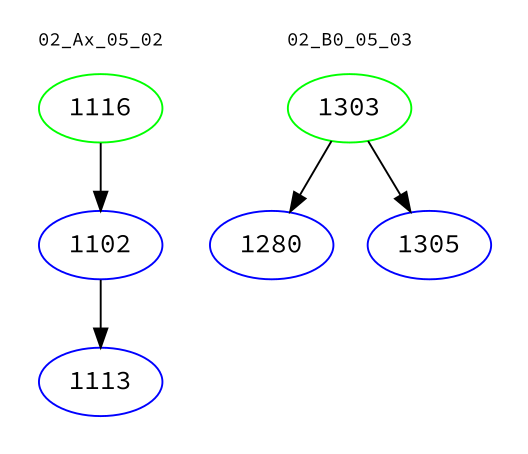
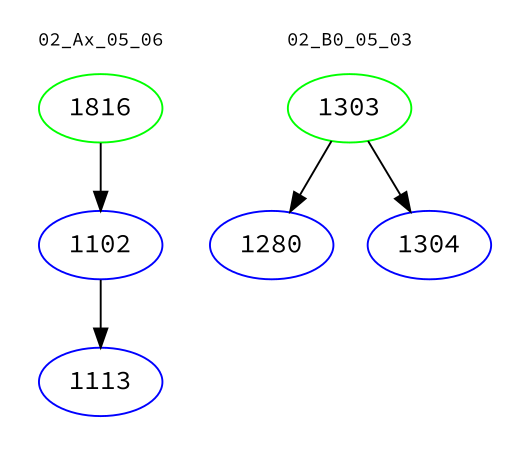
cluster "02_Ax_05_02": label "02_Ax_05_02" -> "02_Ax_05_06"
node "1116": label "1116" -> "1816"
node "1305": label "1305" -> "1304"
